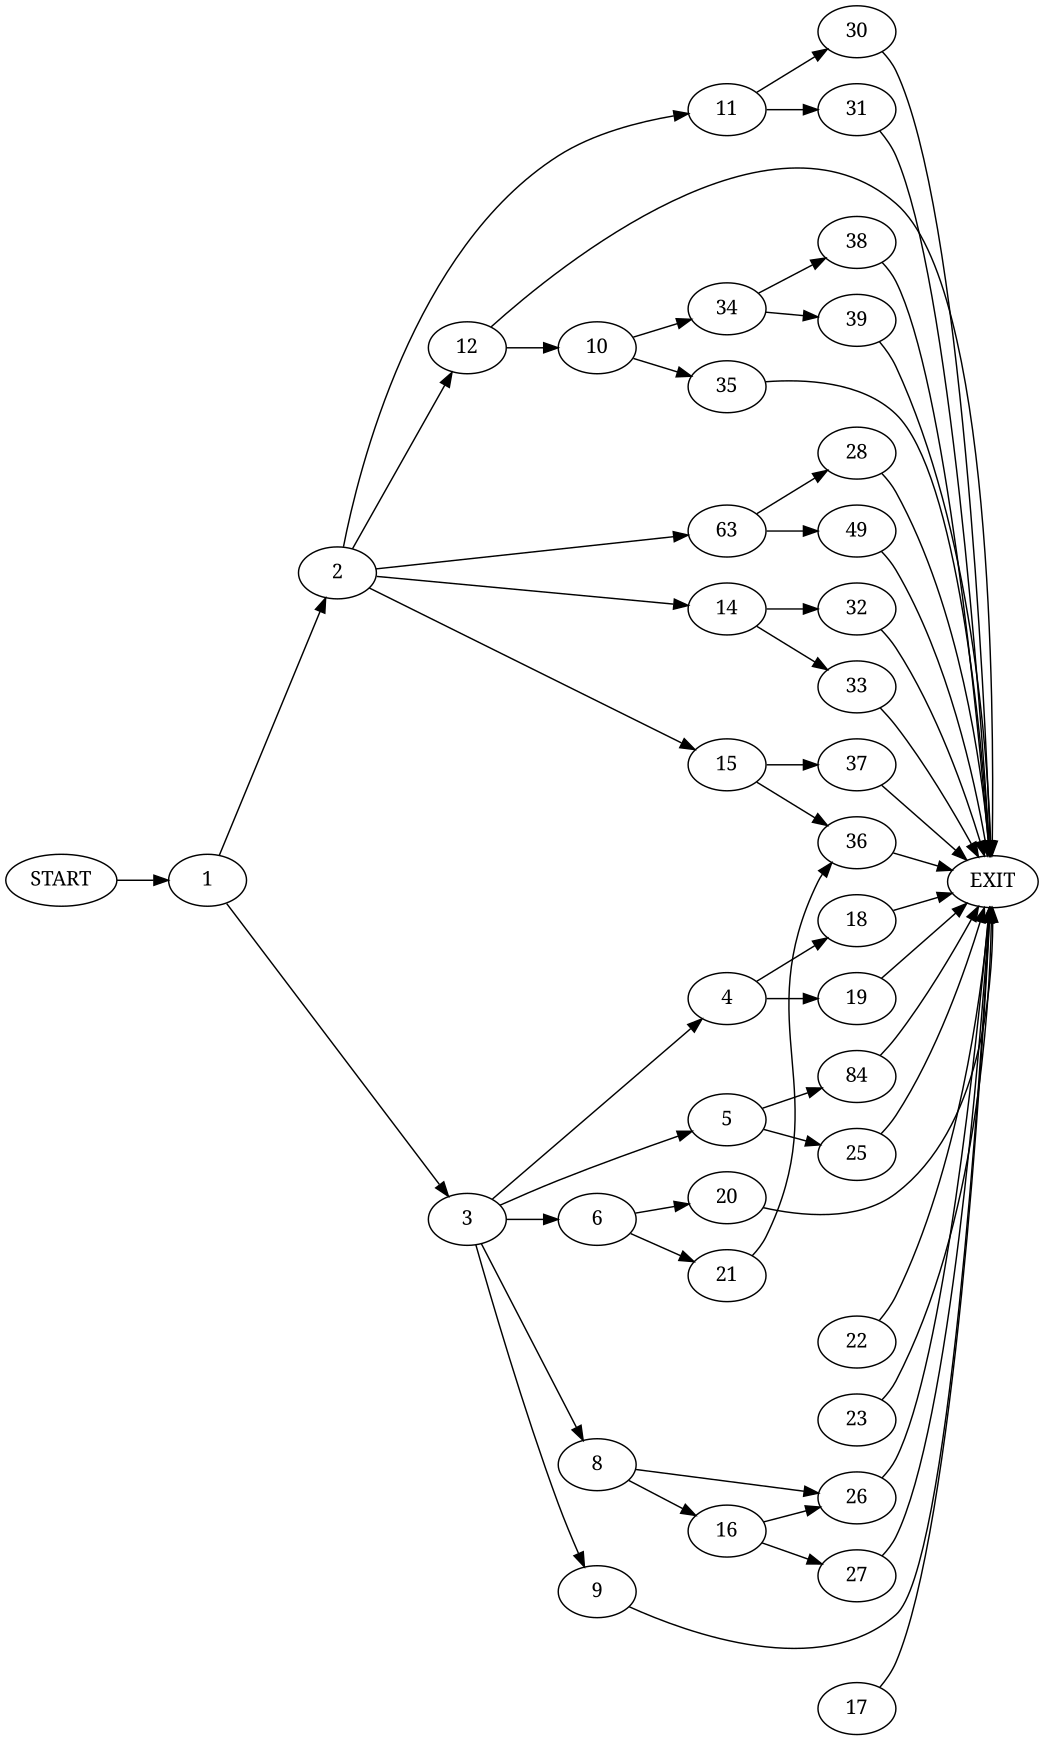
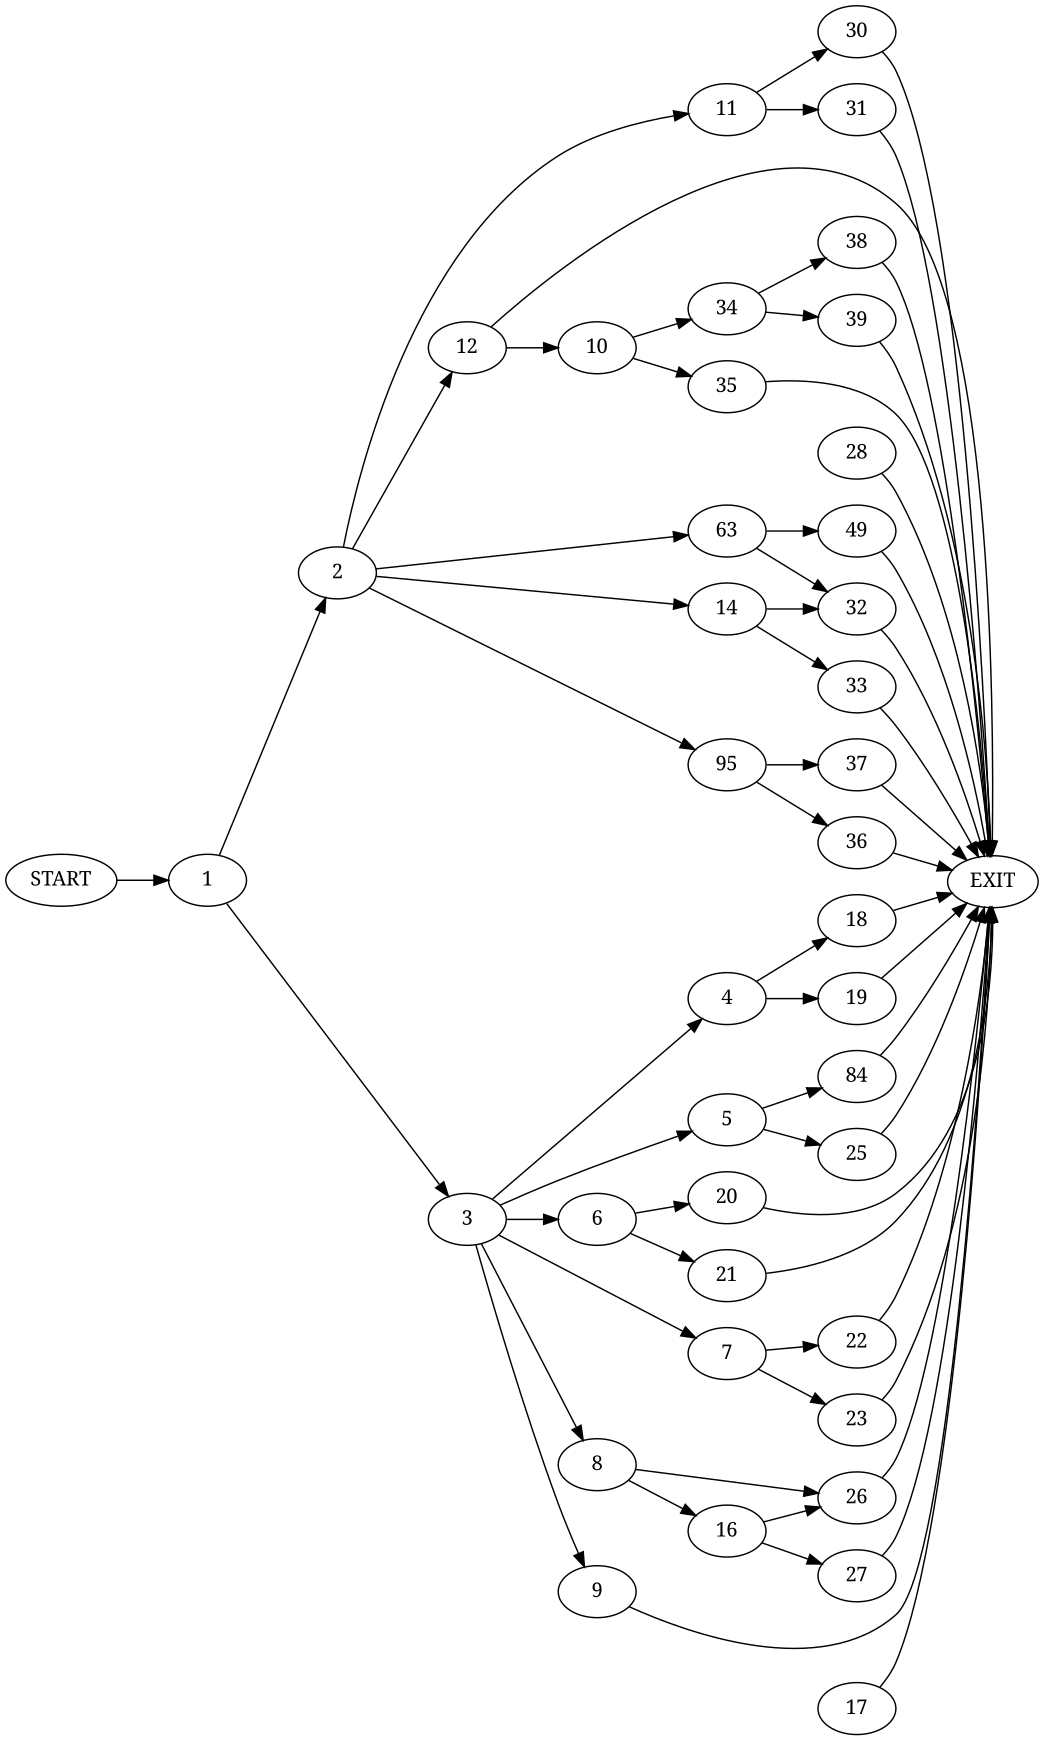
edge "63" -> "28": now "63" -> "32"
node "15": label "15" -> "95"
edge "21" -> "36": now "21" -> "EXIT"
node "7": added
